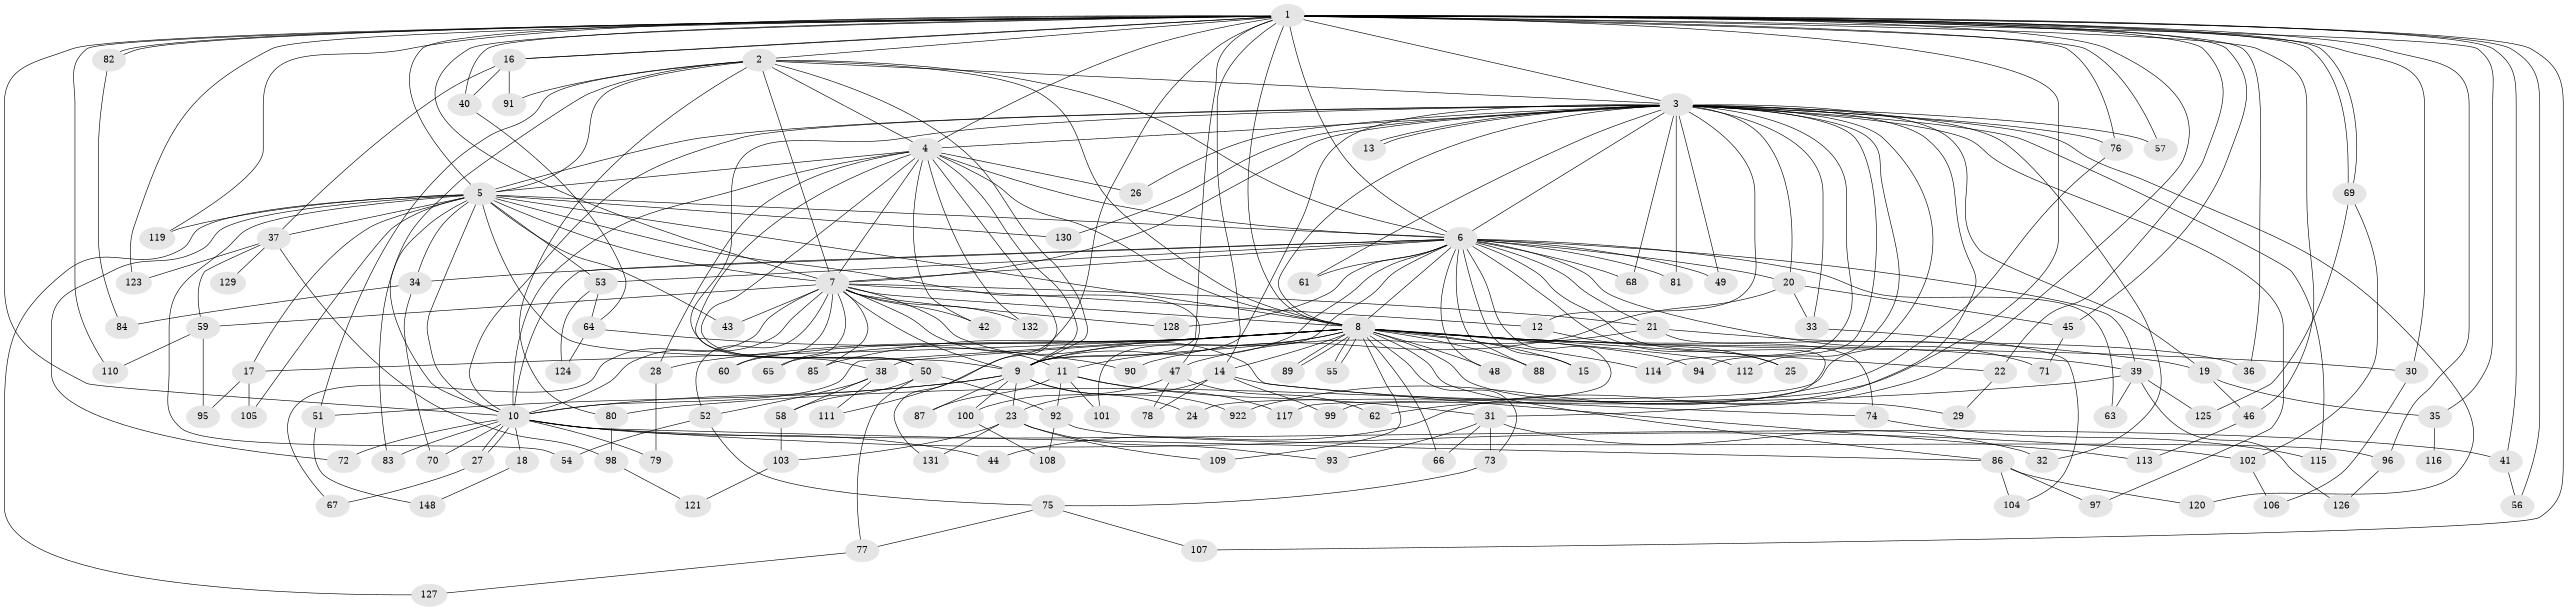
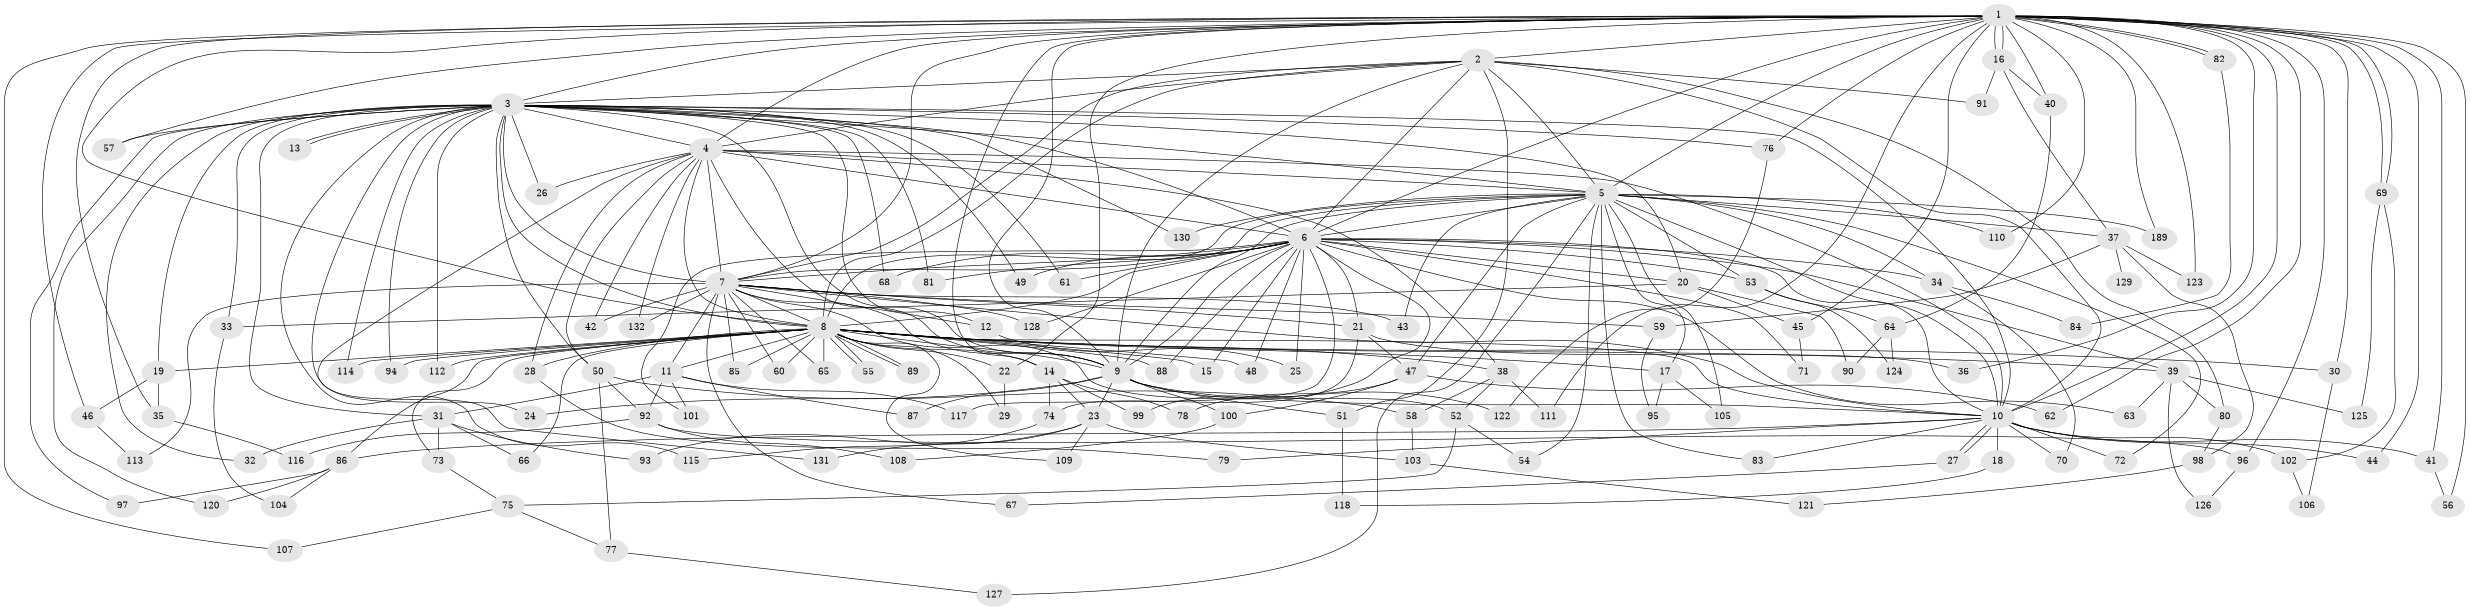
node "119": label "119" -> "189"
edge "59" -- "110": now "5" -- "110"
node "922": label "922" -> "122"
edge "92" -- "116": added
node "148": label "148" -> "118"
